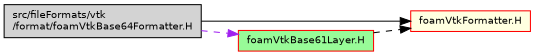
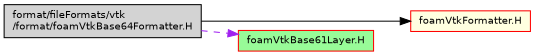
node "src/fileFormats/vtk /format/foamVtkBase64Formatter.H": label "src/fileFormats/vtk /format/foamVtkBase64Formatter.H" -> "format/fileFormats/vtk /format/foamVtkBase64Formatter.H"
edge "foamVtkBase61Layer.H" -> "foamVtkFormatter.H": removed
